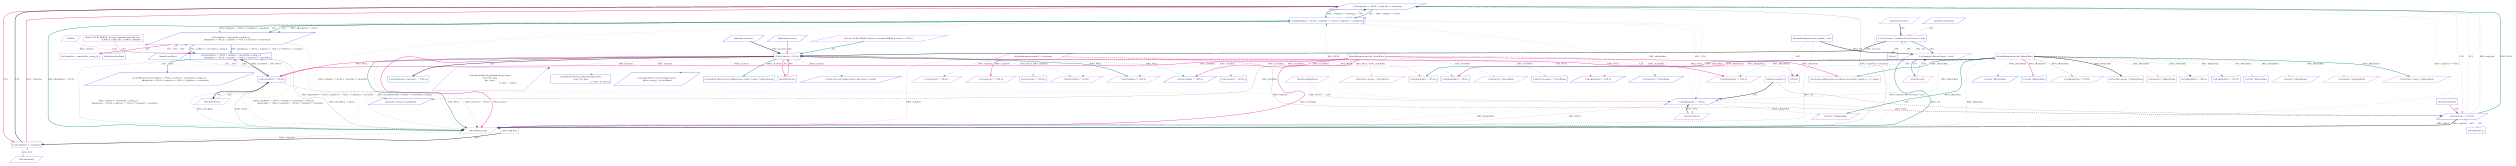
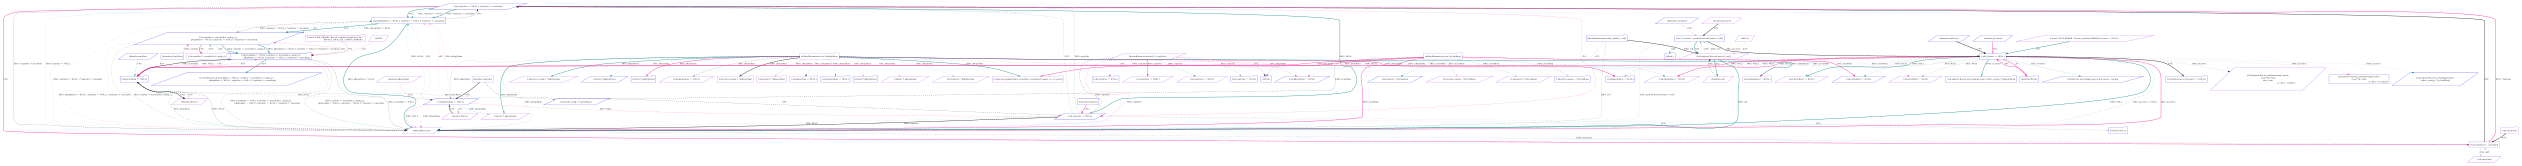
node "1000118": added
edge "(Identifier,cmdCode)" -> "(Call,pContext == NULL)": label "DDG: pContext" -> "CFG: "
